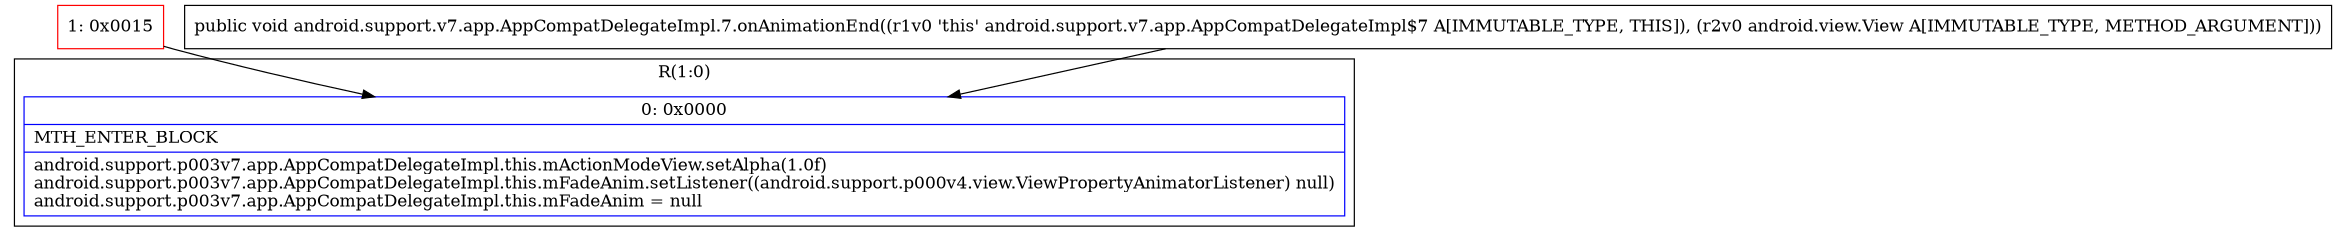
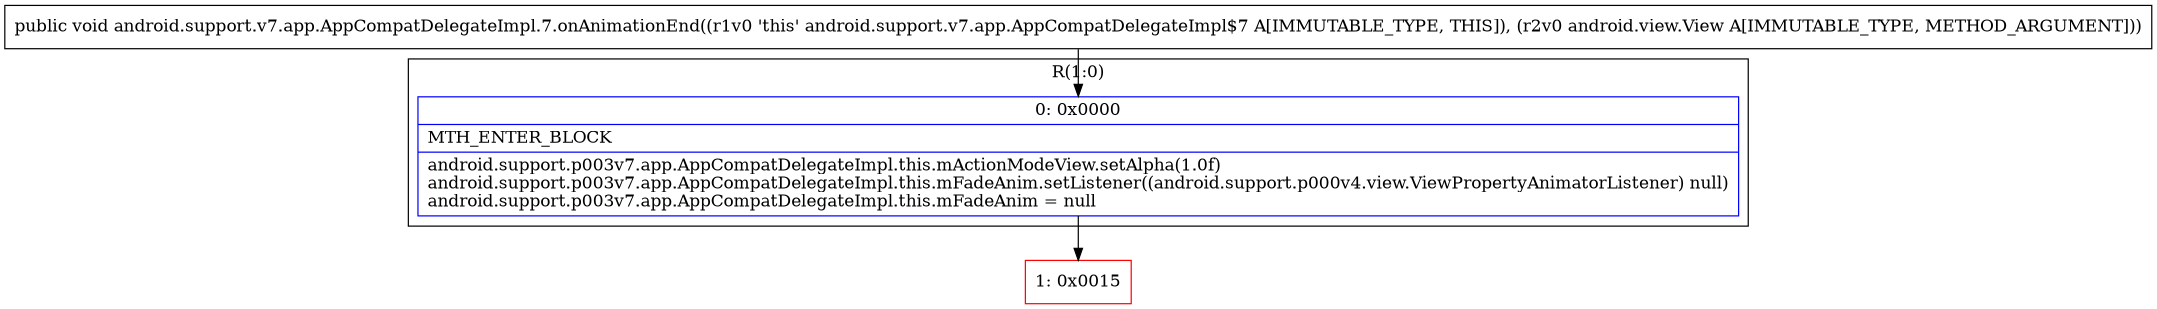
edge "1: 0x0015" -> "0: 0x0000": reversed
